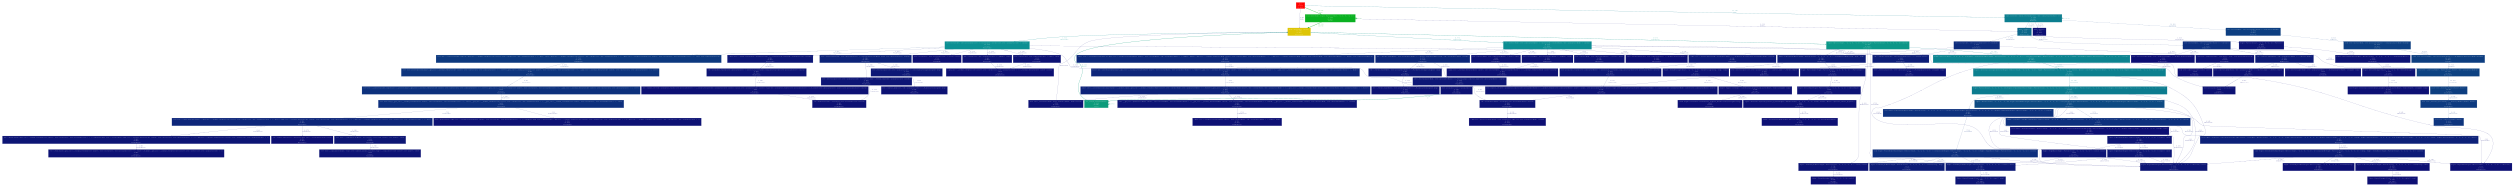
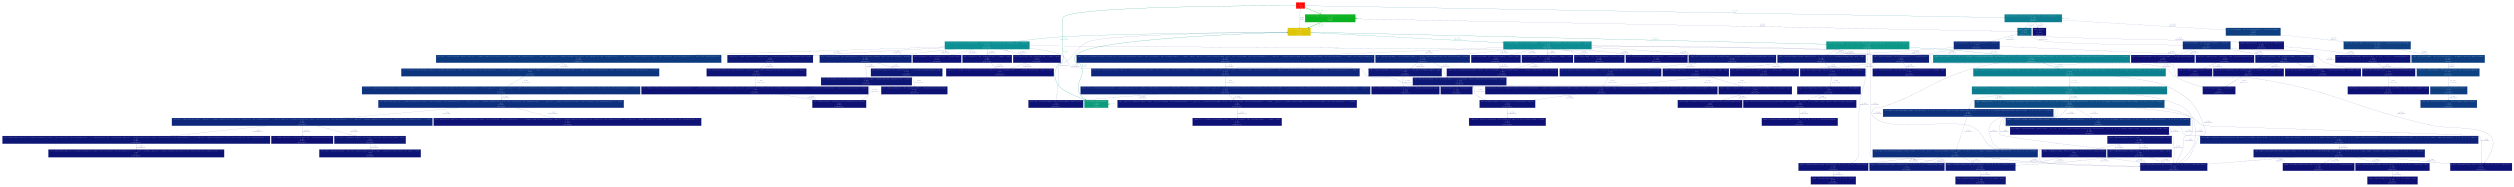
edge "std::allocator<int>::~allocator() 1.33% (0.99%) 1605202604×" -> "get_unique_noalias(Node) 30.54% (0.00%) 31597×": now "main 99.84% (0.00%)" -> "get_unique_noalias(Node) 30.54% (0.00%) 31597×"
node "void std::_Destroy<Node>(Node*) 8.63% (0.59%) 401192229×": removed
